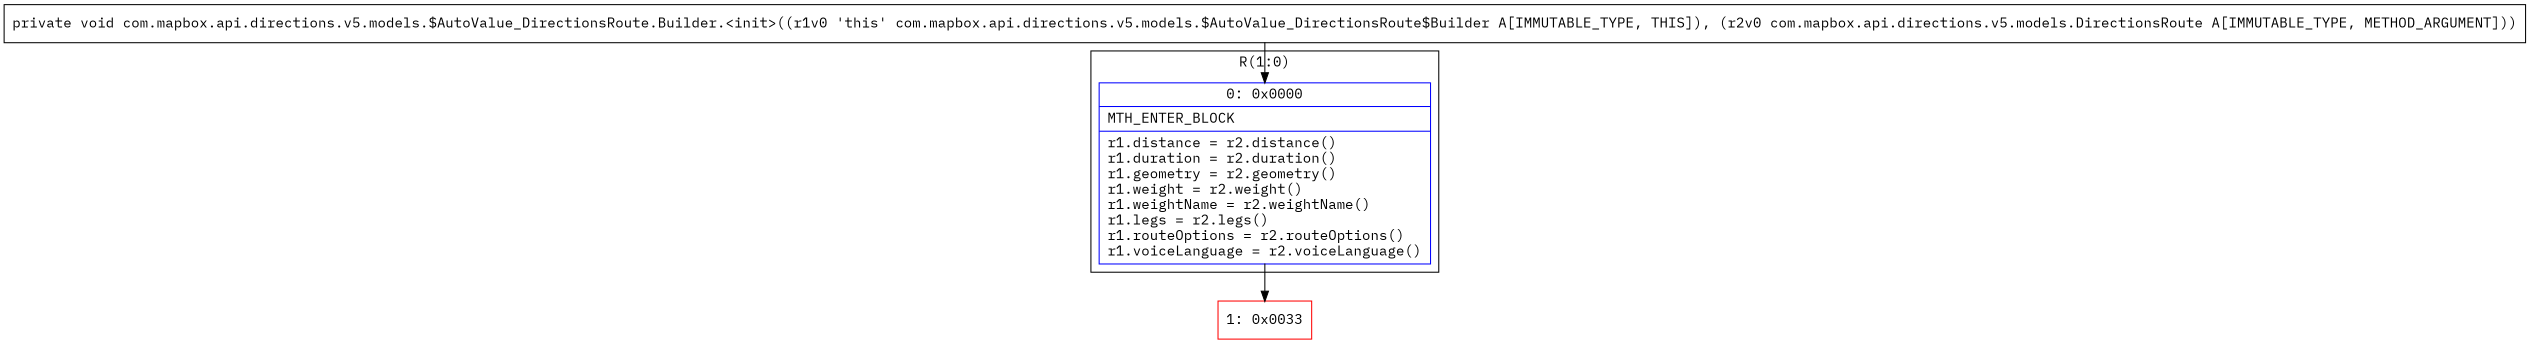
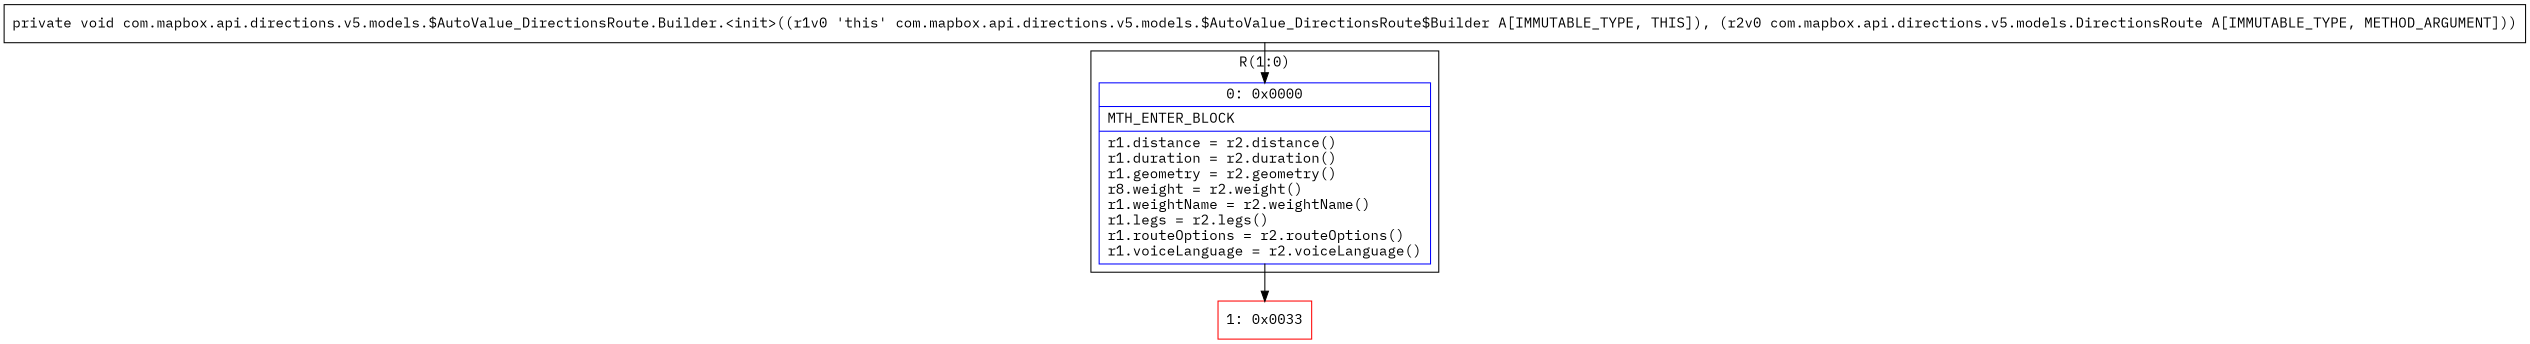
node "0: 0x0000": text "r1.weight = r2.weight()" -> "r8.weight = r2.weight()"
